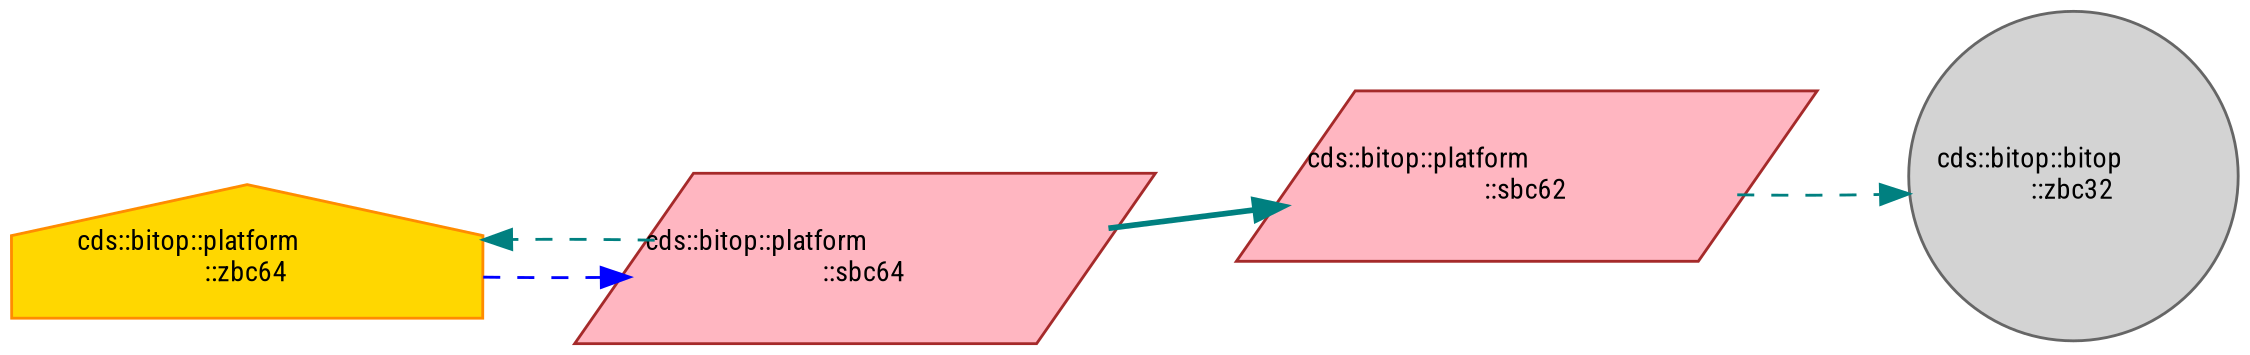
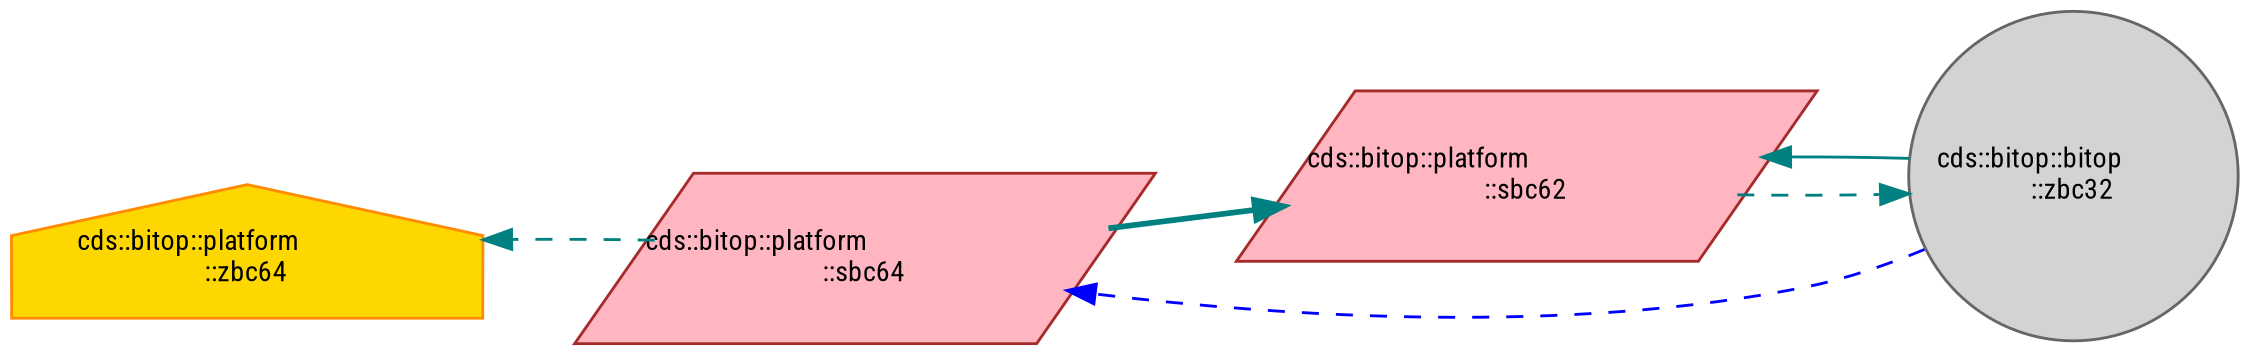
edge "cds::bitop::bitop ::zbc32" -> "cds::bitop::platform ::sbc62": added
edge "cds::bitop::platform ::zbc64" -> "cds::bitop::platform ::sbc64": now "cds::bitop::bitop ::zbc32" -> "cds::bitop::platform ::sbc64"
